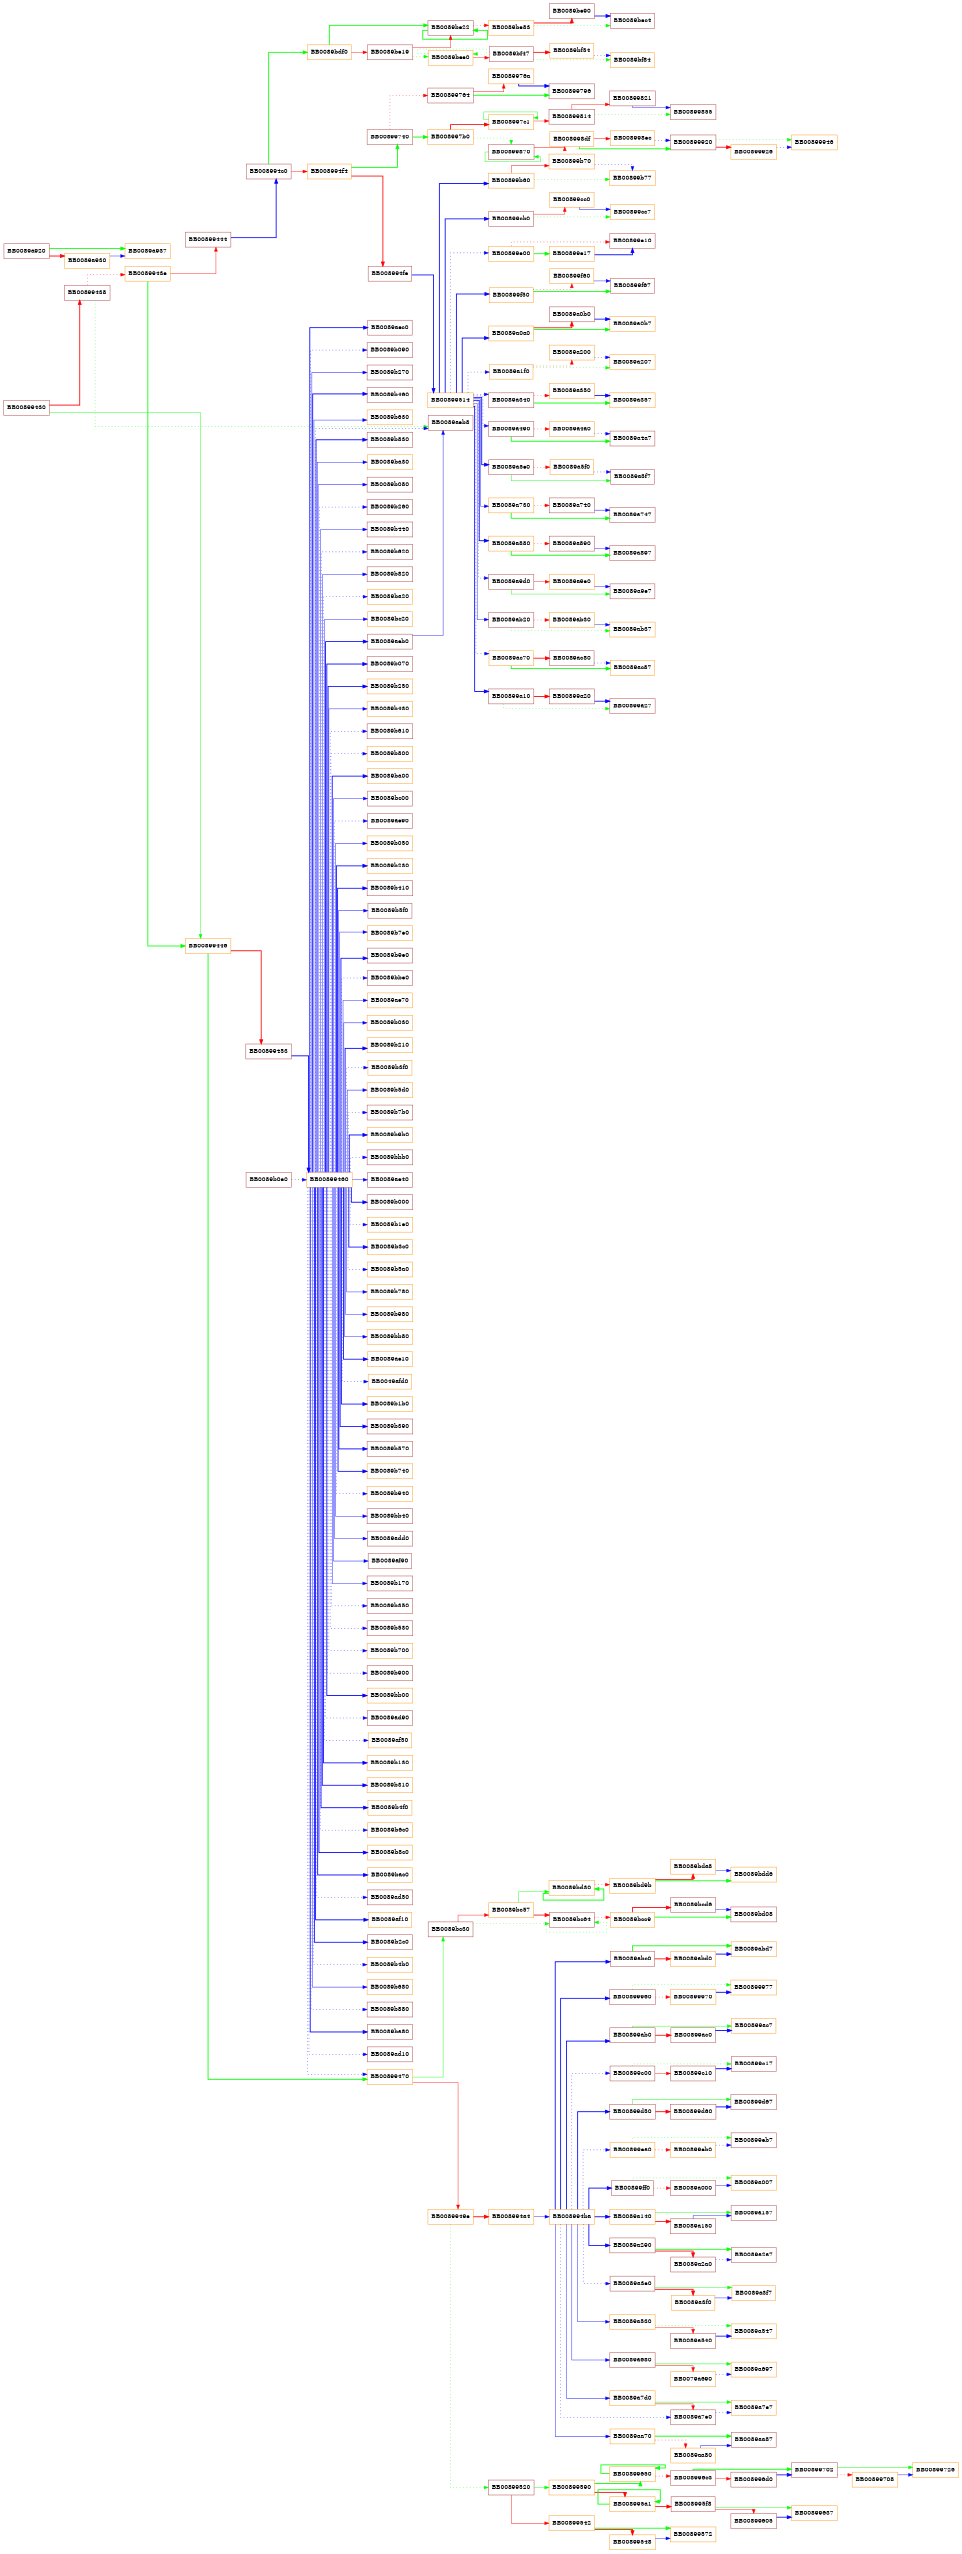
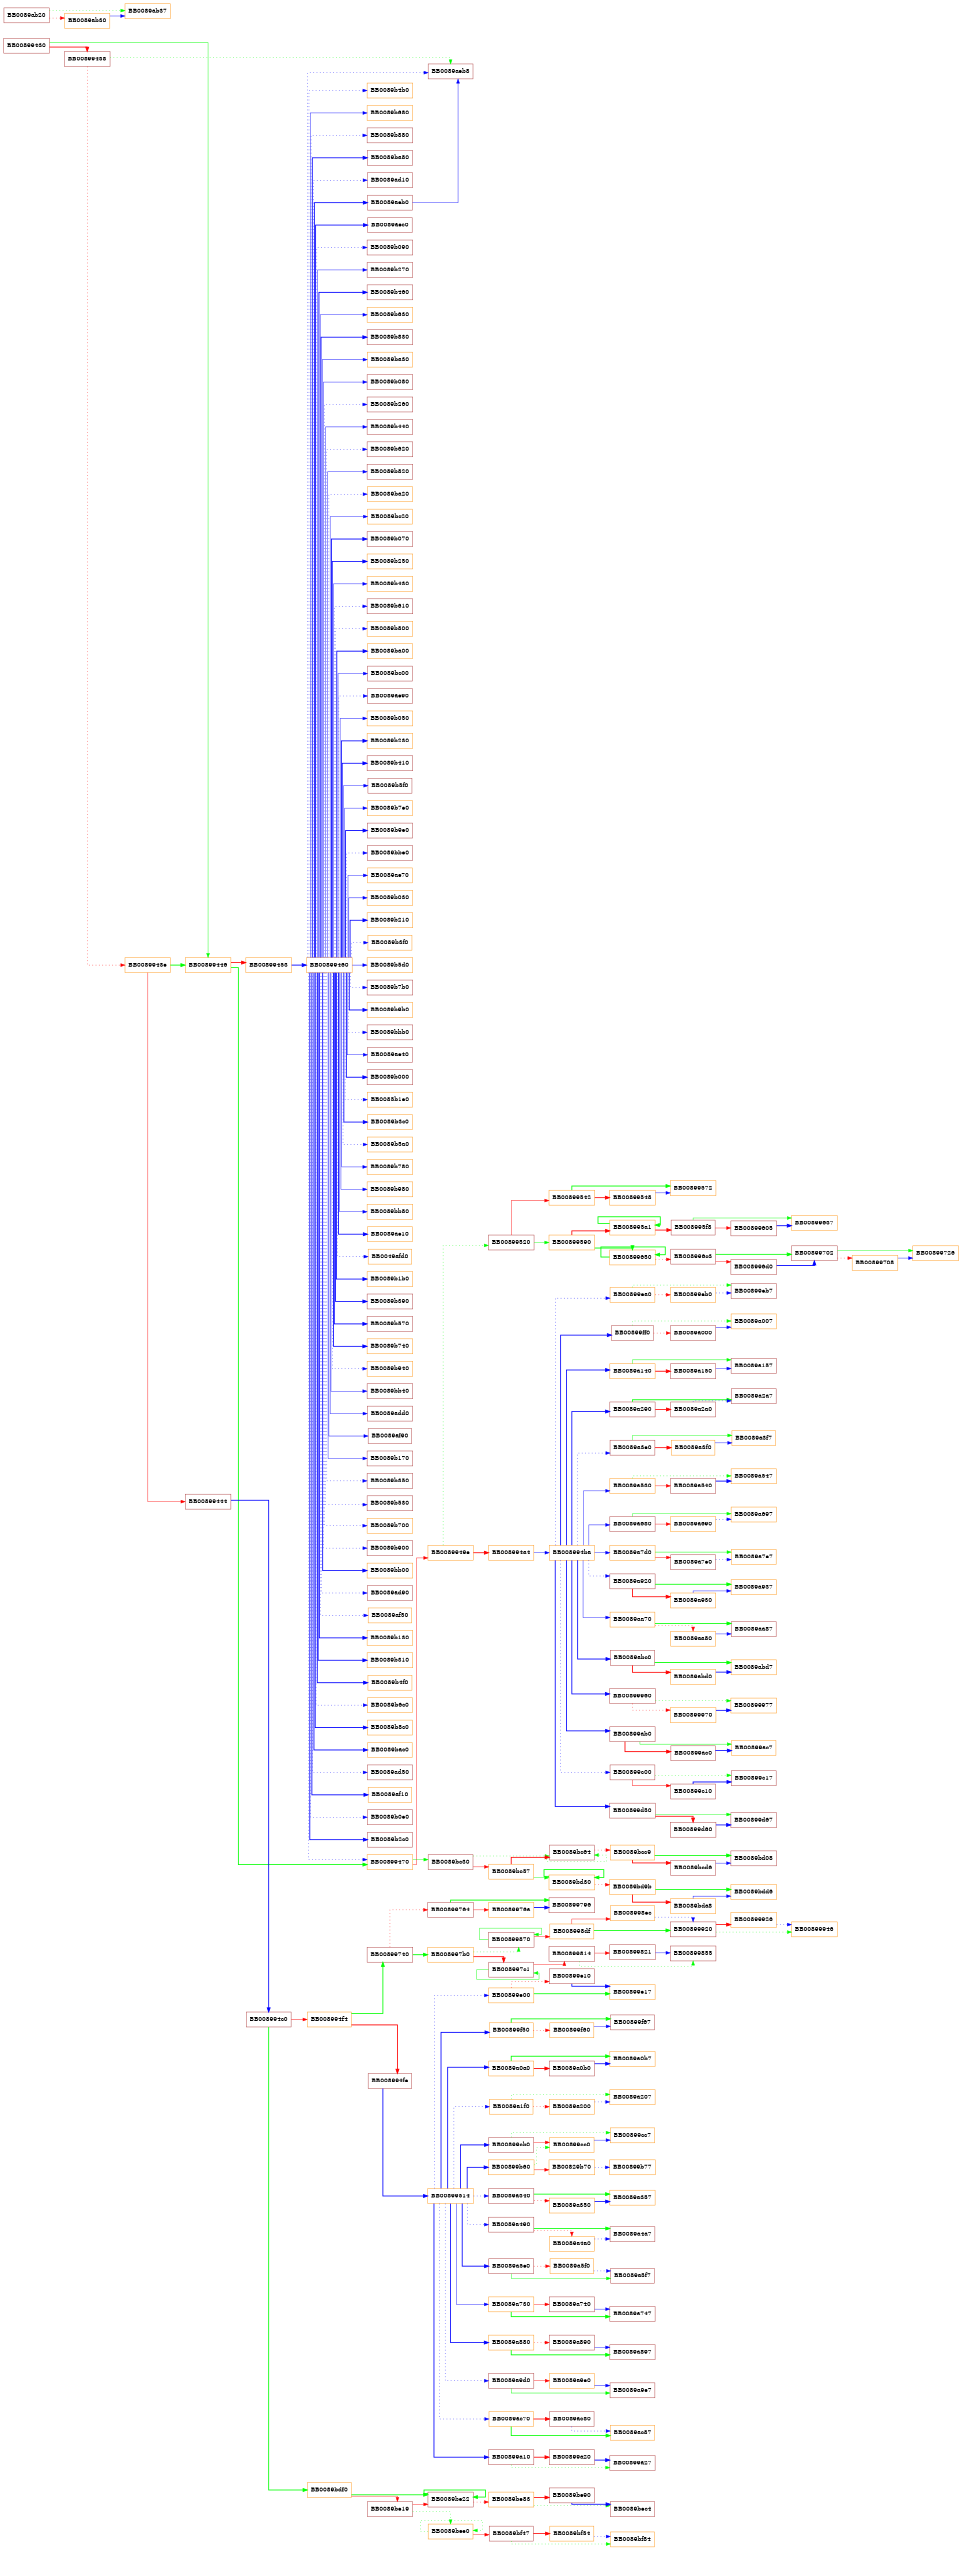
node "BB008997c1": color darkorange -> brown
node "BB00899b70": label "BB00899b70" -> "BB00829b70"
edge "BB00899b60" -> "BB00899b77": now "BB00899b60" -> "BB00899cc0"
edge "BB00899e17" -> "BB00899e10": reversed
edge "BB0089a730" -> "BB0089a740": style dotted -> solid
edge "BB00899514" -> "BB0089ab20": removed
node "BB00899453": color brown -> darkorange
edge "BB0089b0e0" -> "BB00899460": reversed
node "BB0089b1e0": label "BB0089b1e0" -> "BB0085b1e0"
edge "BB008994ba" -> "BB0089a7e0": now "BB008994ba" -> "BB0089a920"
node "BB0079a690": label "BB0079a690" -> "BB0089a690"
